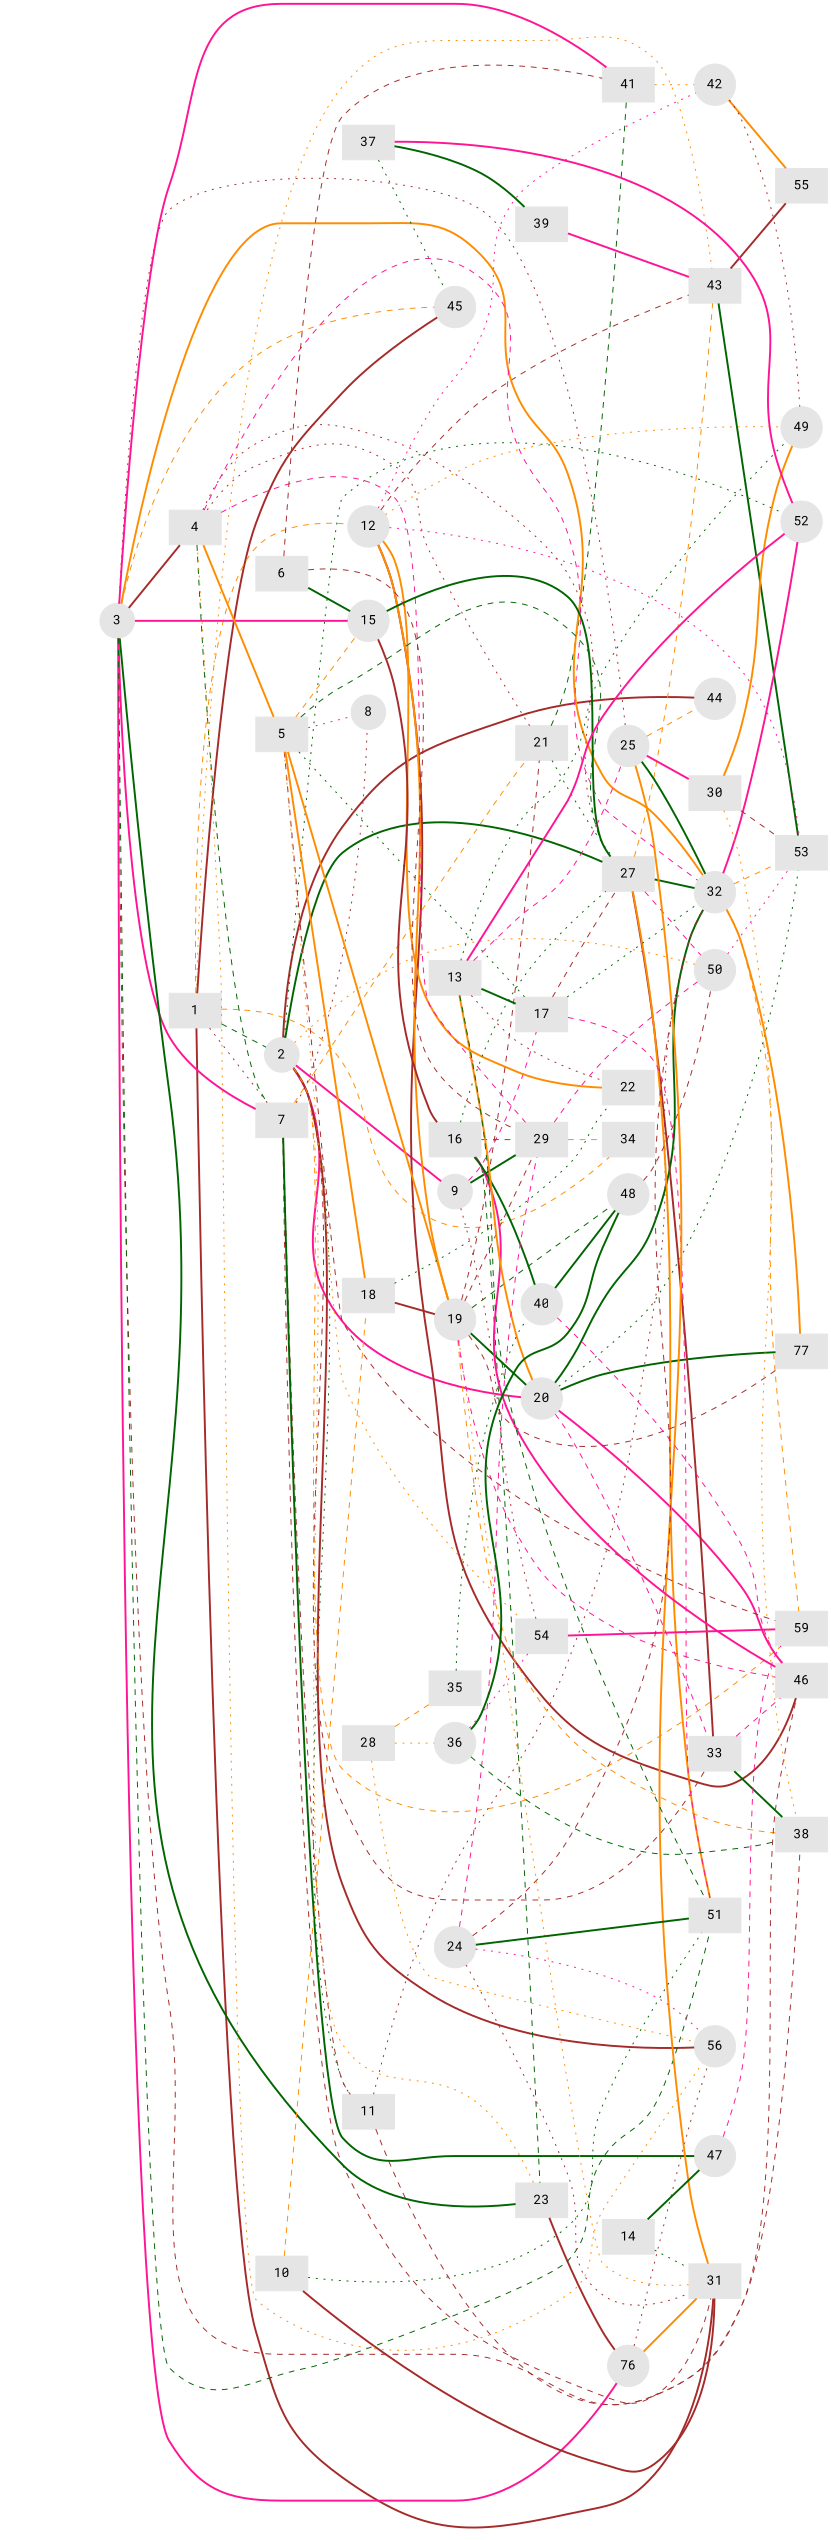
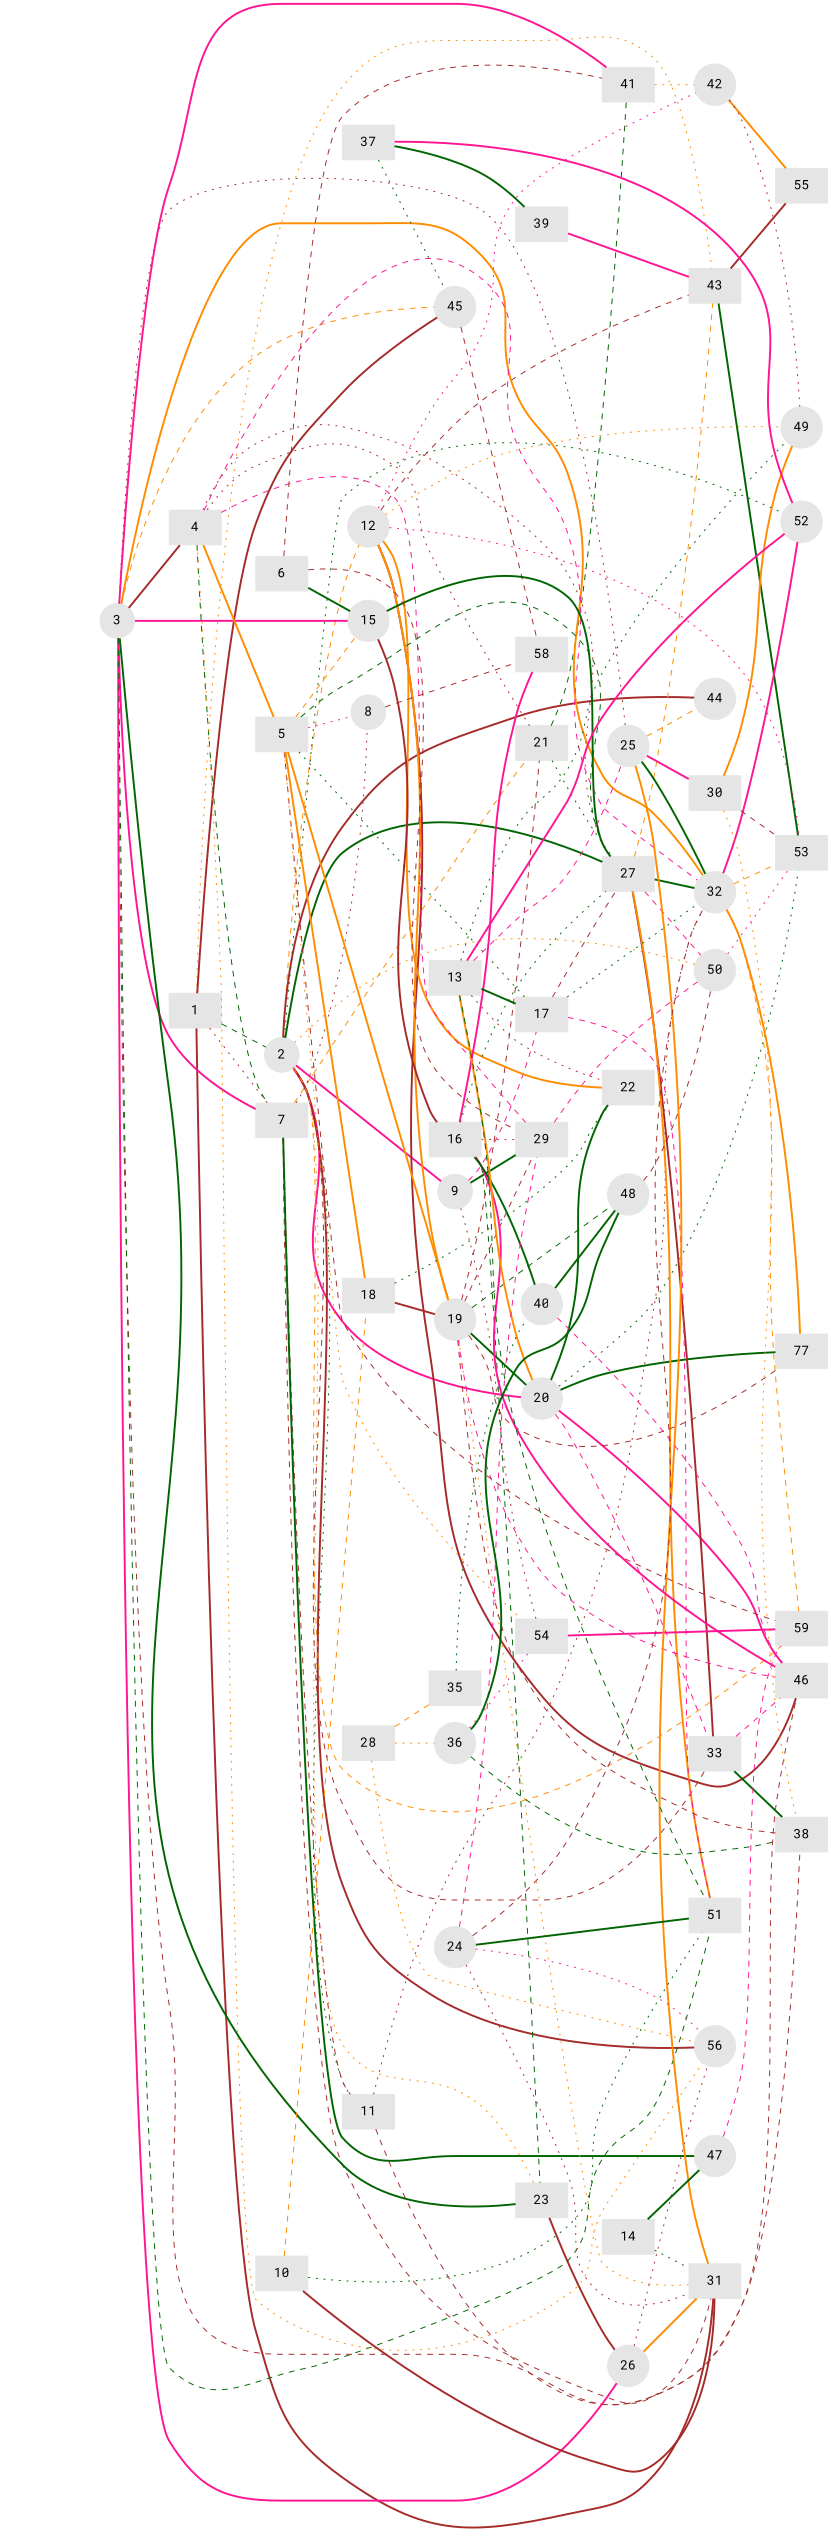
edge "12" -- "1": now "12" -- "2"
node "58": added
edge "16" -- "29": style dashed -> dotted
node "34": removed
edge "32" -- "20": now "22" -- "20"
edge "19" -- "38": color darkorange -> brown
node "76": label "76" -> "26"
